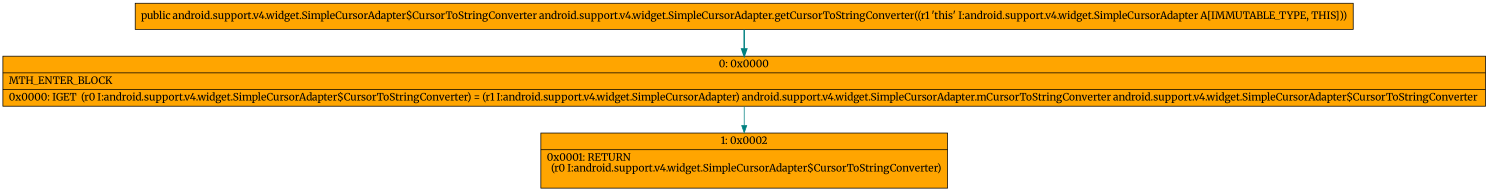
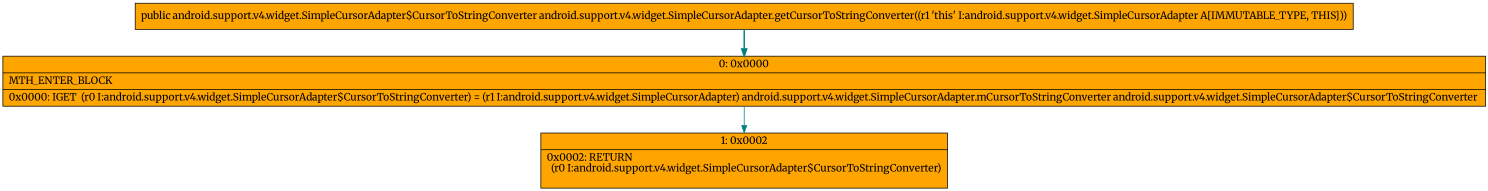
node "1: 0x0002": text "0x0001: RETURN" -> "0x0002: RETURN"
